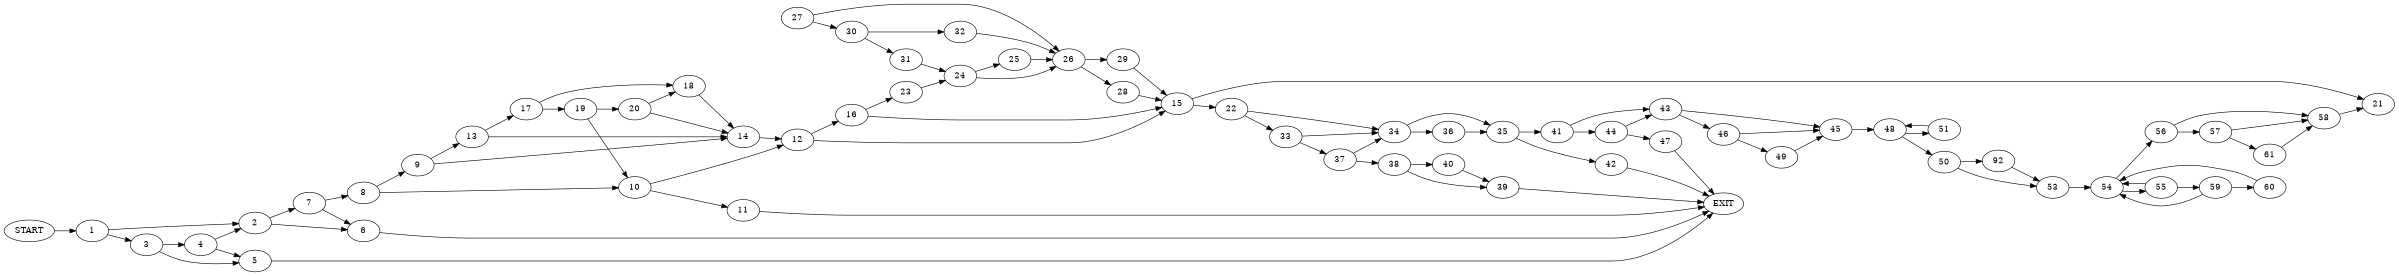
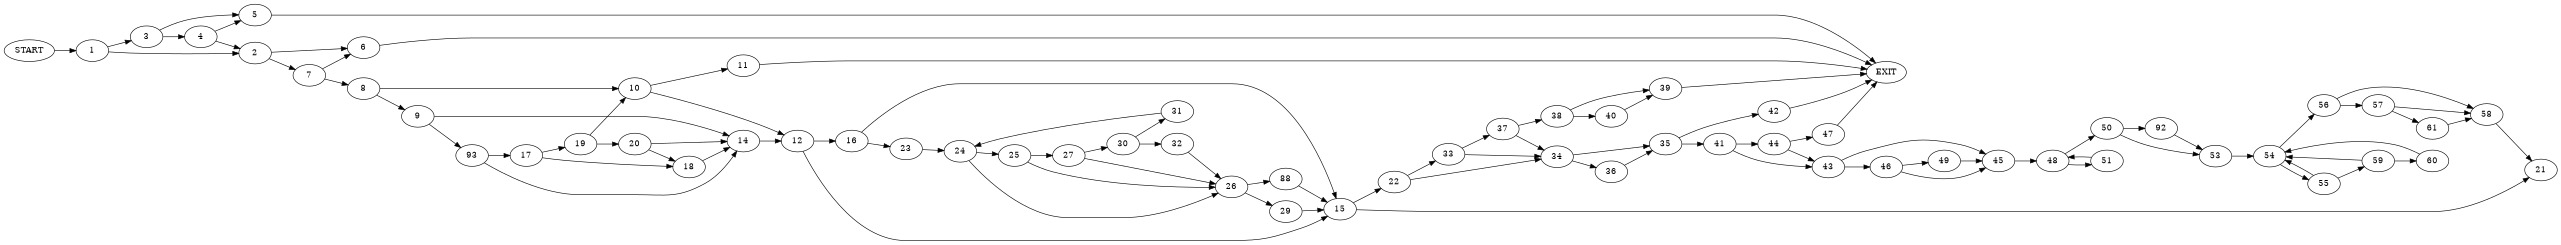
node "28": label "28" -> "88"
node "13": label "13" -> "93"
edge "25" -> "27": added
